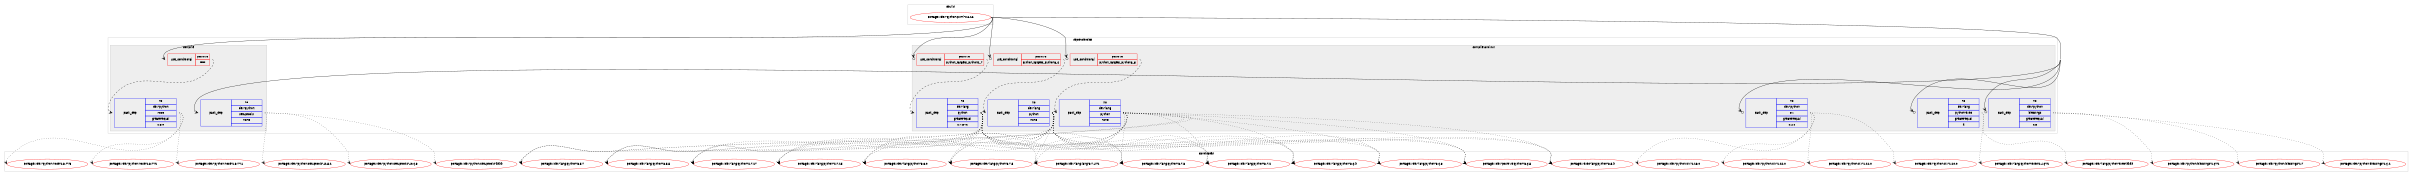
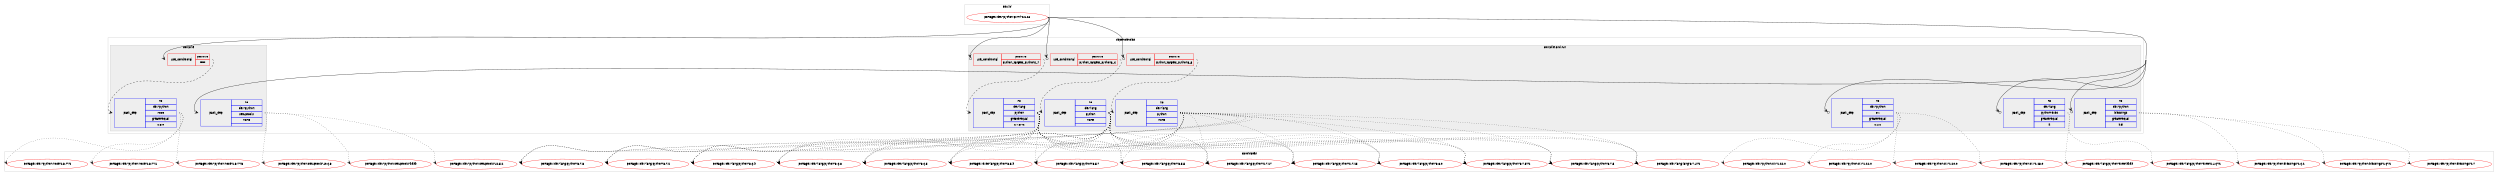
node "portage://dev-positive/python-3.6.5": label "portage://dev-positive/python-3.6.5" -> "portage://dev-lang/python-3.6.5"
node "portage://dev-lang/python-3.7.5-r1": added
